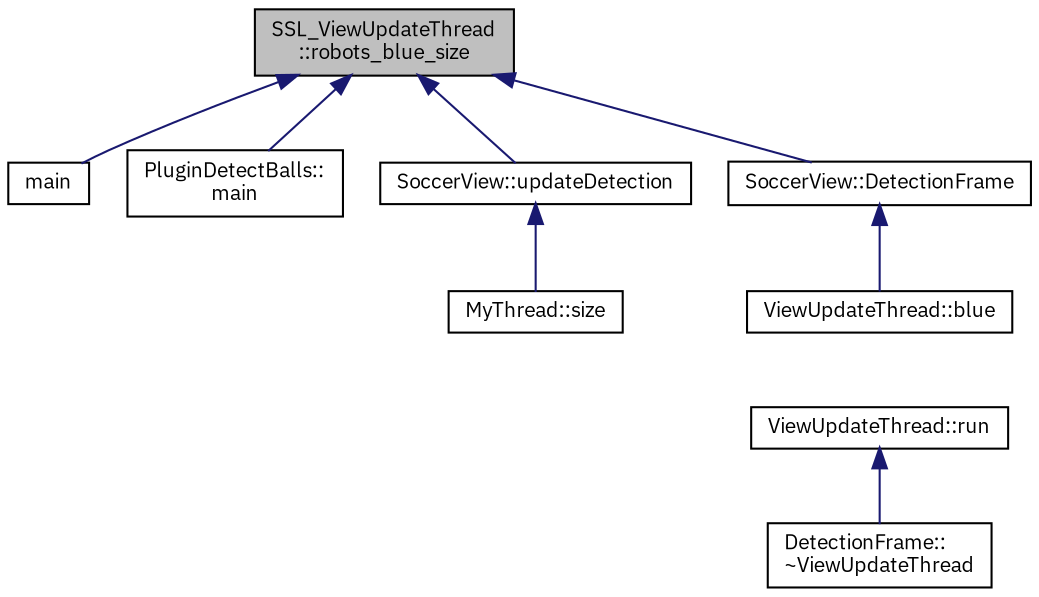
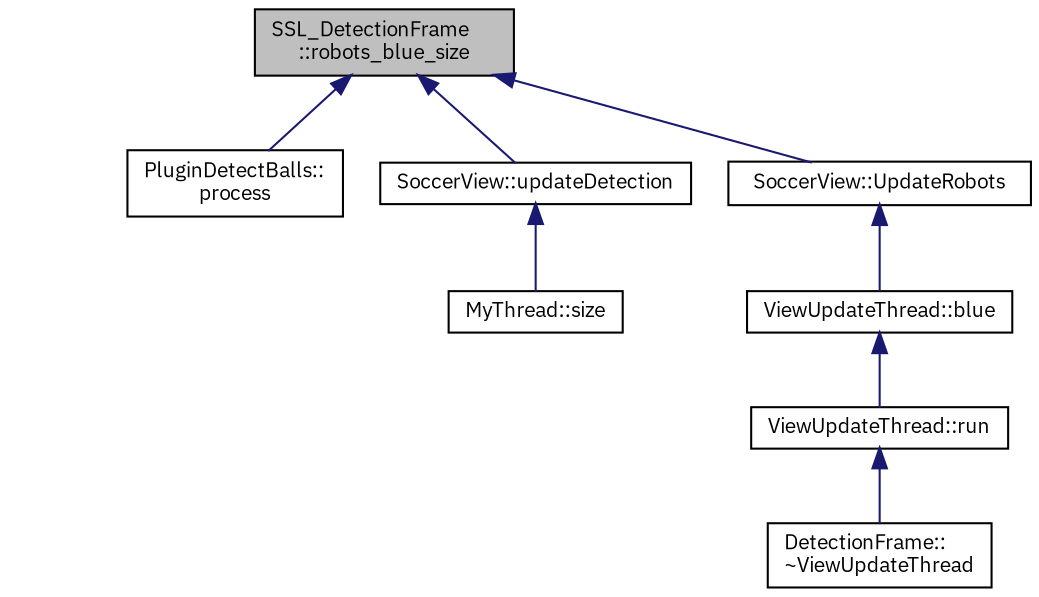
node "SSL_ViewUpdateThread ::robots_blue_size": label "SSL_ViewUpdateThread ::robots_blue_size" -> "SSL_DetectionFrame ::robots_blue_size"
node "main": removed
node "PluginDetectBalls:: main": label "PluginDetectBalls:: main" -> "PluginDetectBalls:: process"
node "SoccerView::DetectionFrame": label "SoccerView::DetectionFrame" -> "SoccerView::UpdateRobots"
edge "ViewUpdateThread::run" -> "ViewUpdateThread::blue": added
